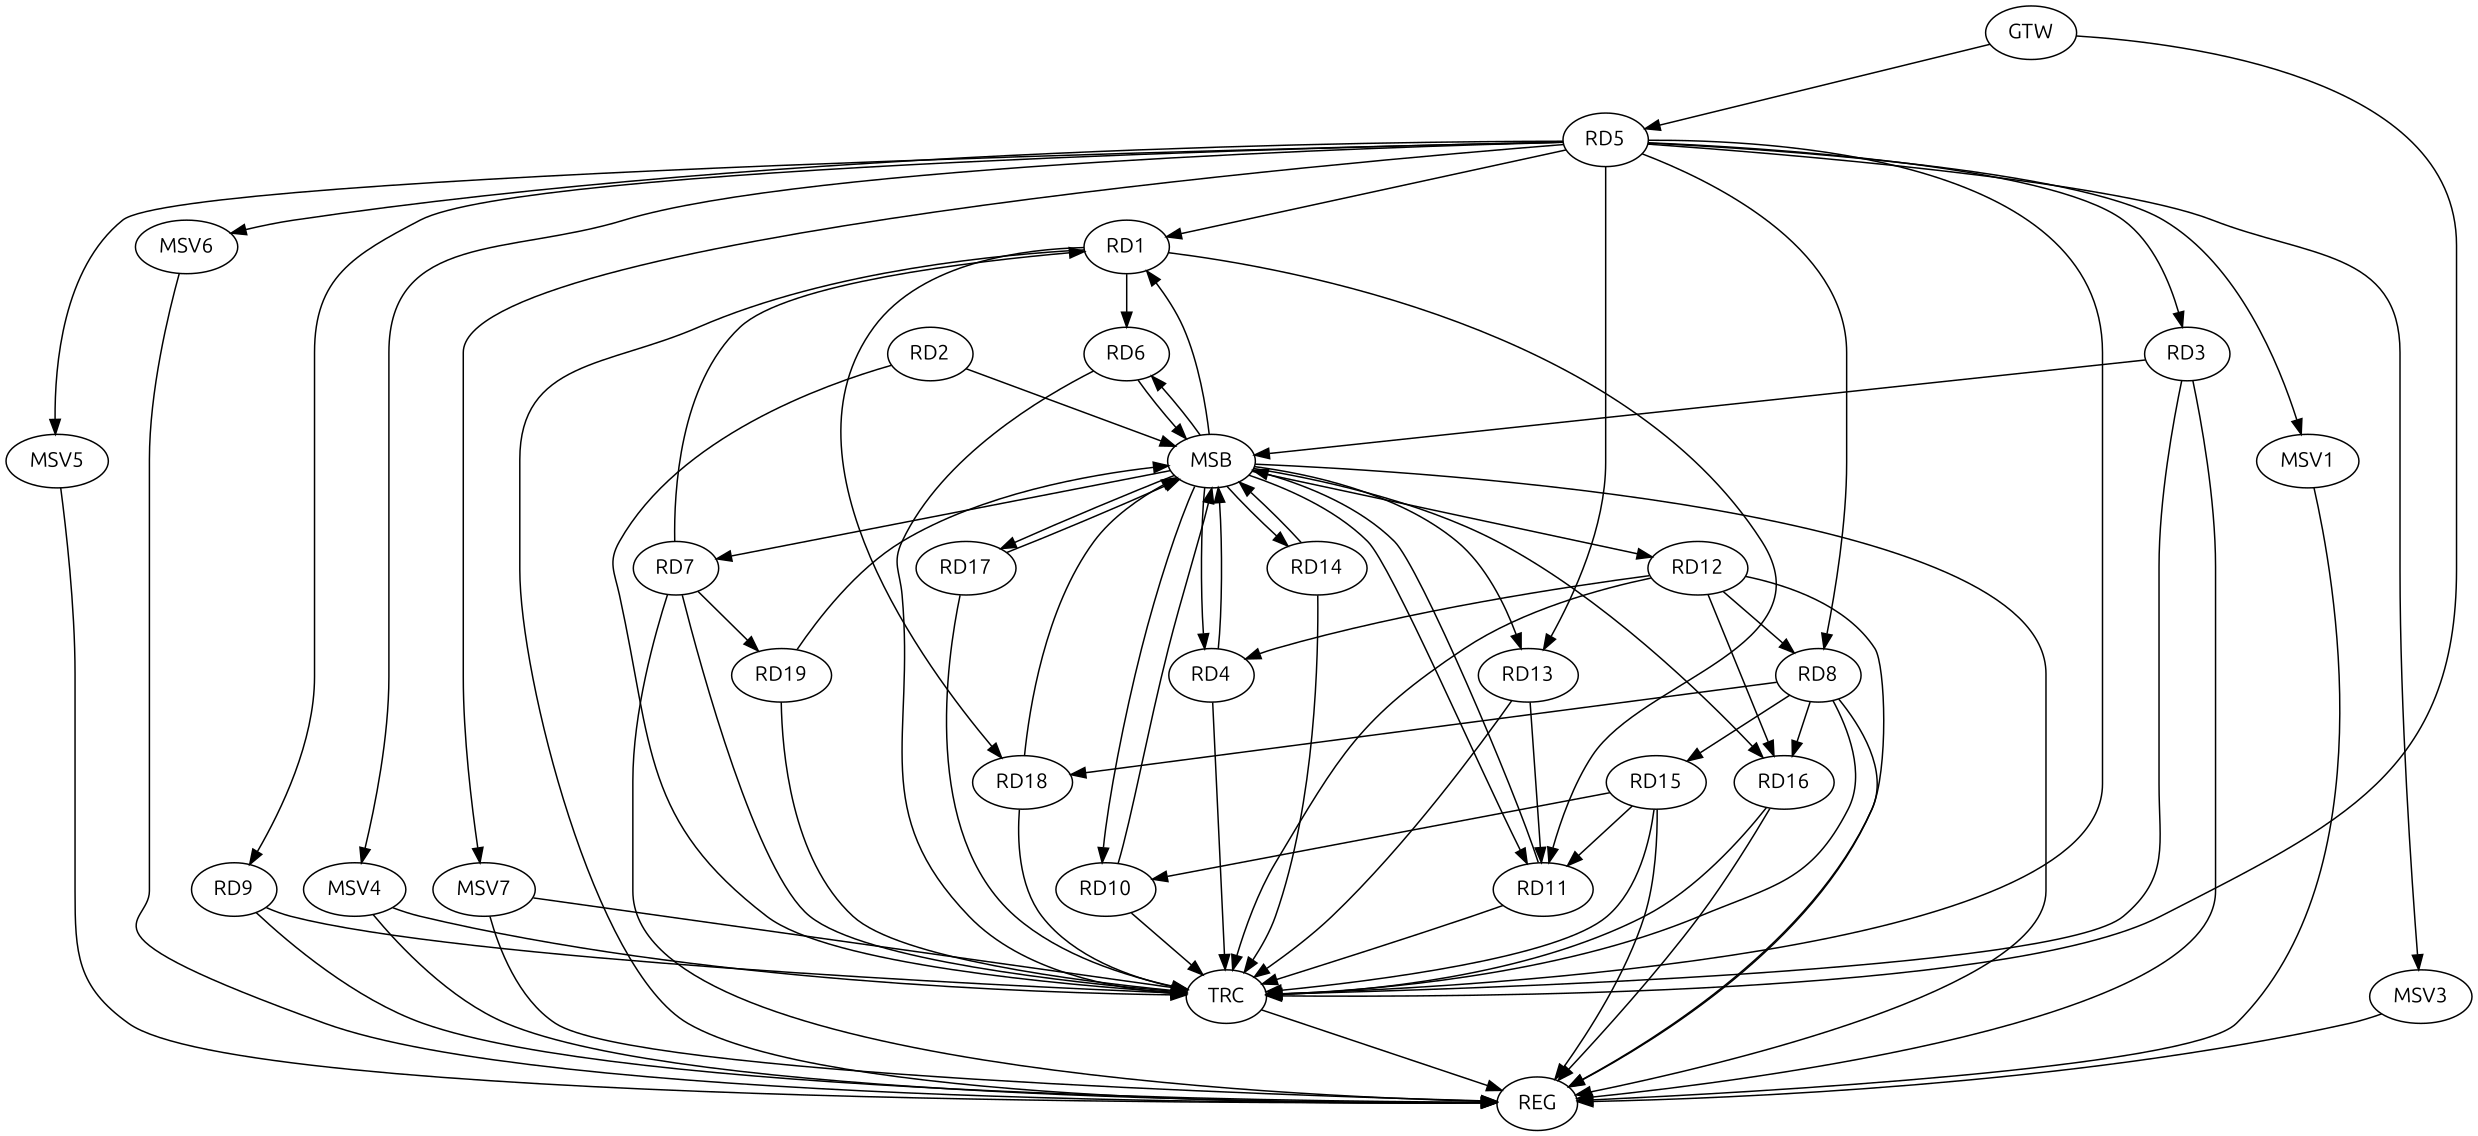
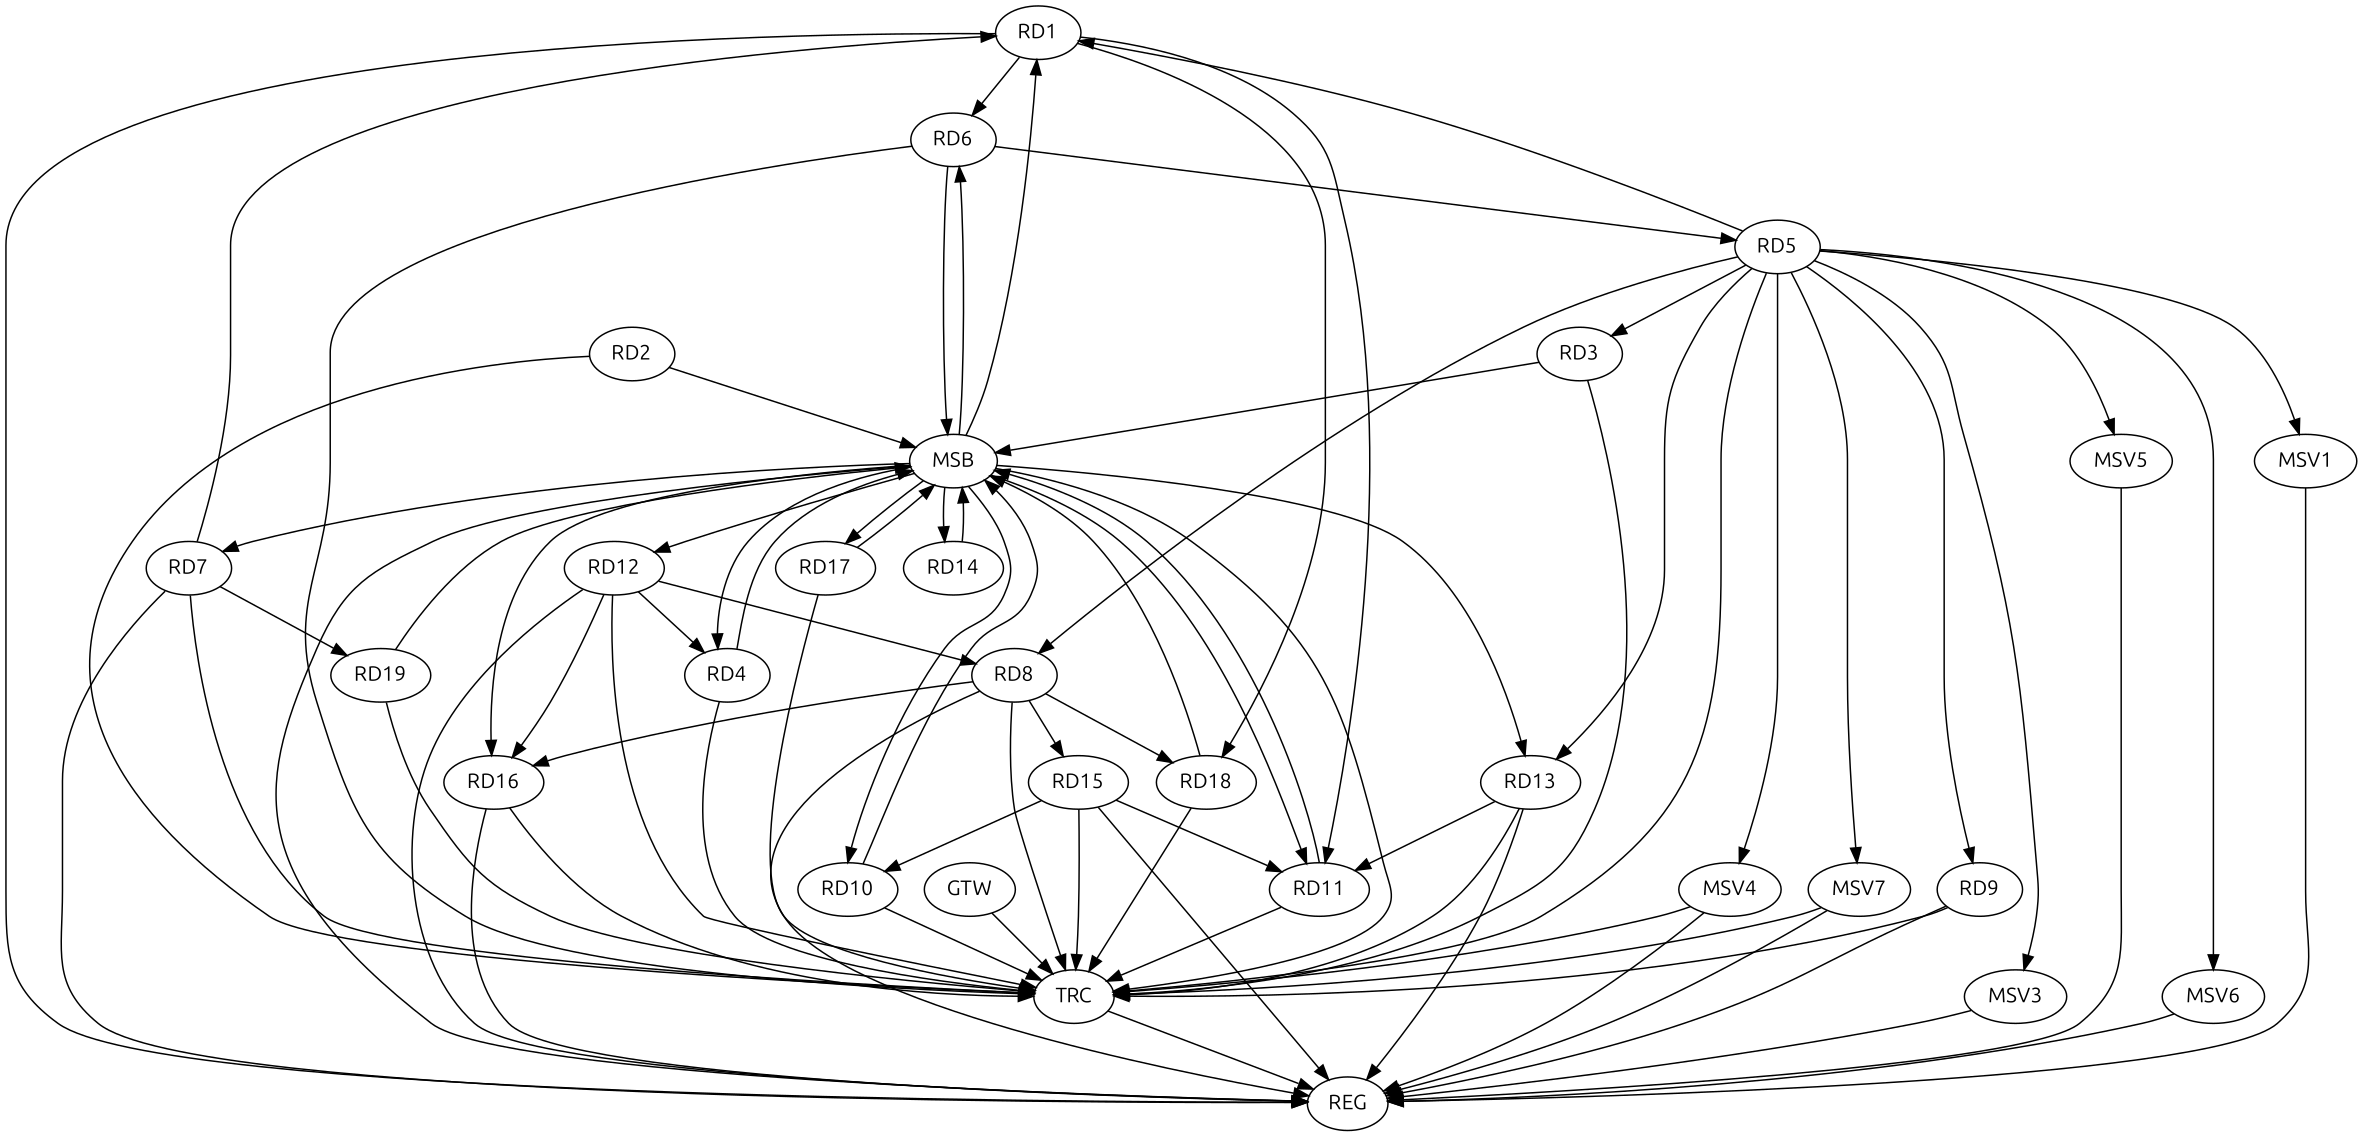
edge "GTW" -> "RD5": now "RD6" -> "RD5"
edge "RD14" -> "TRC": now "MSB" -> "TRC"
edge "RD3" -> "REG": now "RD13" -> "REG"
